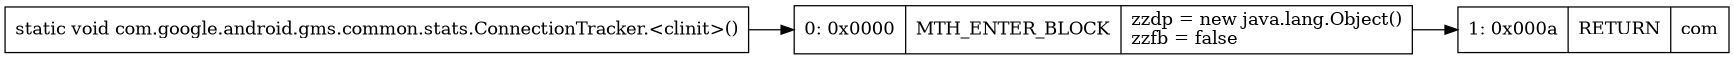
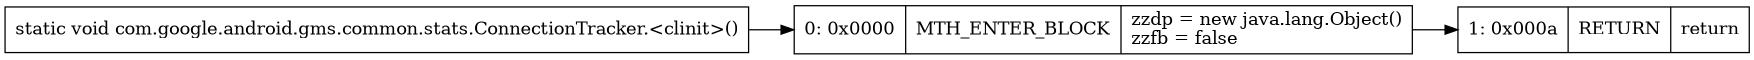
node "1: 0x000a": text "com" -> "return"
